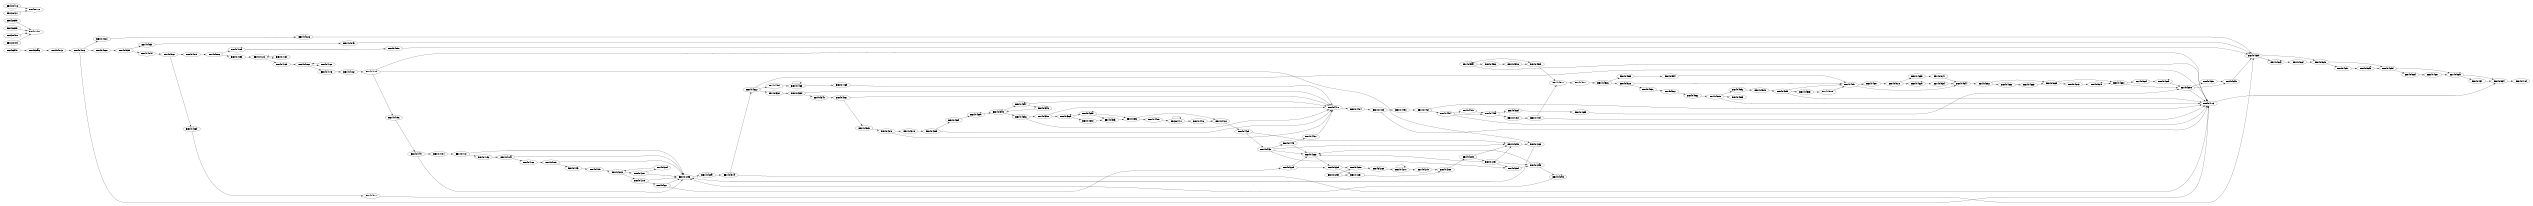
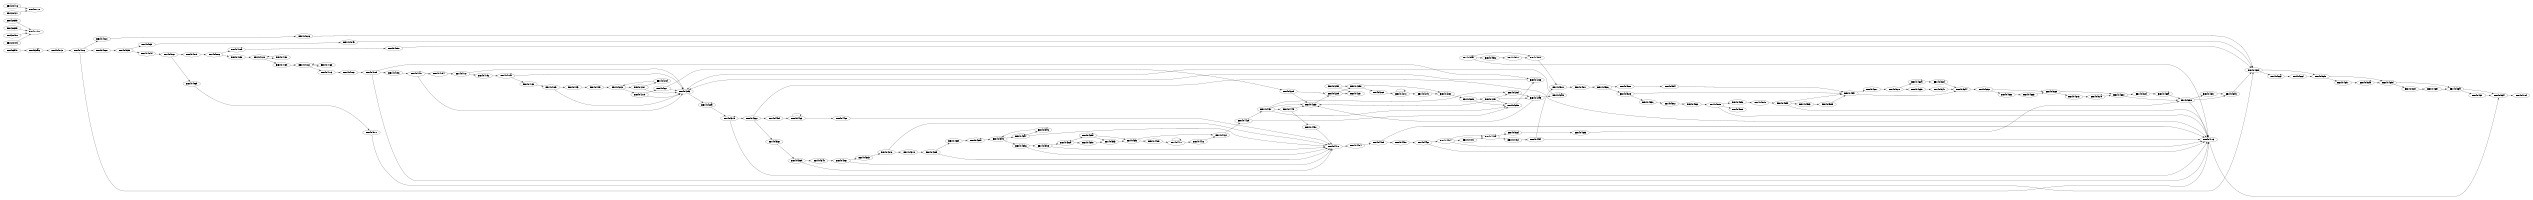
node "BB_304411": label "BB_304411" -> "BB_404411"
edge "BB_404251" -> "BB_404280": now "BB_40425e" -> "BB_404280"
